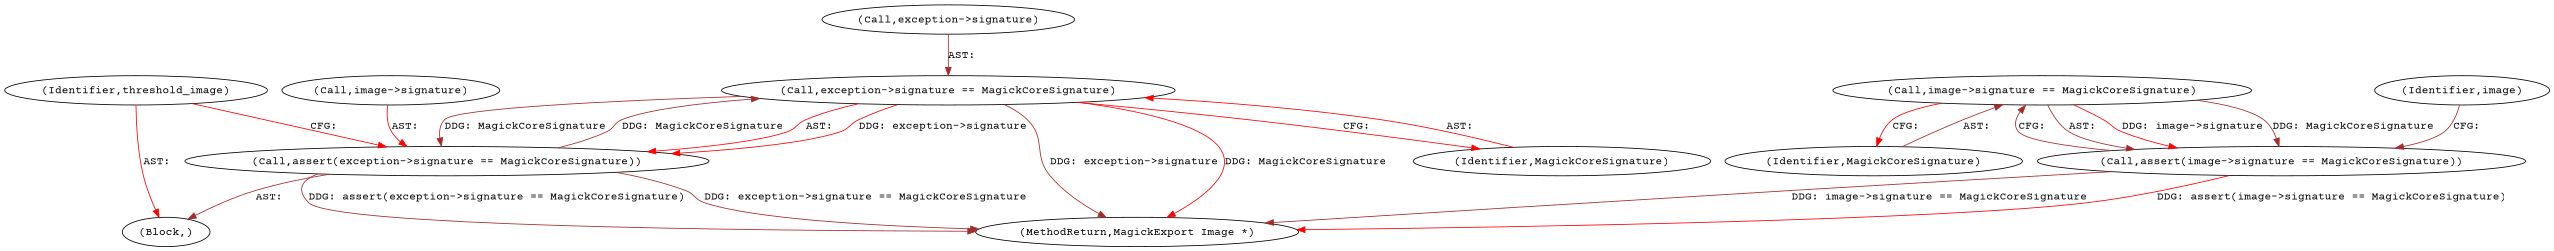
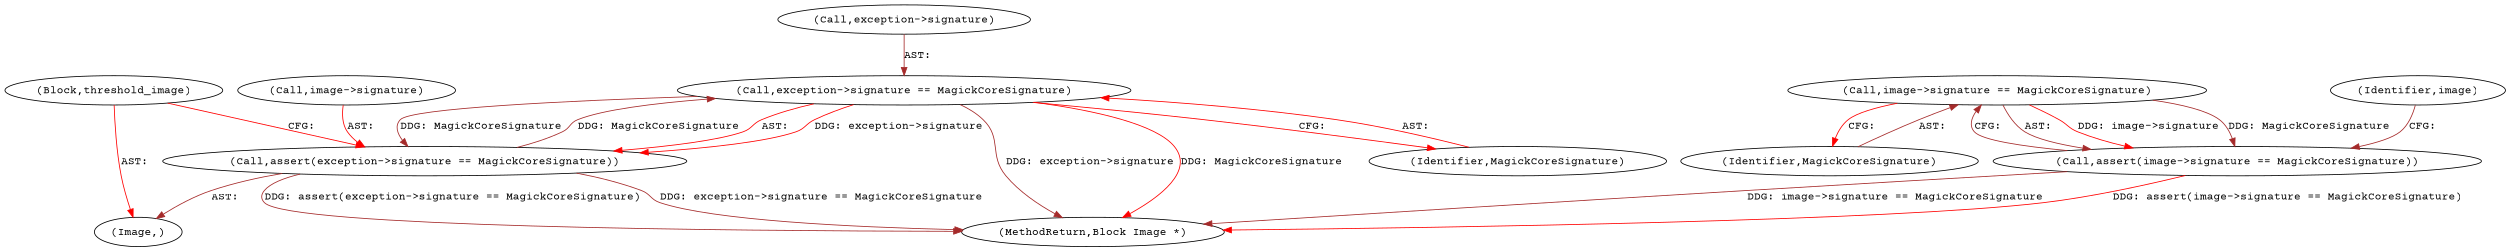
node "(Identifier,threshold_image)": label "(Identifier,threshold_image)" -> "(Block,threshold_image)"
node "(Block,)": label "(Block,)" -> "(Image,)"
node "(MethodReturn,MagickExport Image *)": label "(MethodReturn,MagickExport Image *)" -> "(MethodReturn,Block Image *)"
